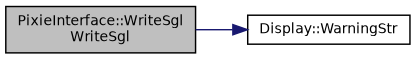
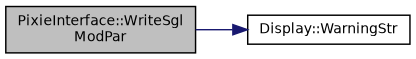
node "PixieInterface::WriteSgl WriteSgl": label "PixieInterface::WriteSgl WriteSgl" -> "PixieInterface::WriteSgl ModPar"
